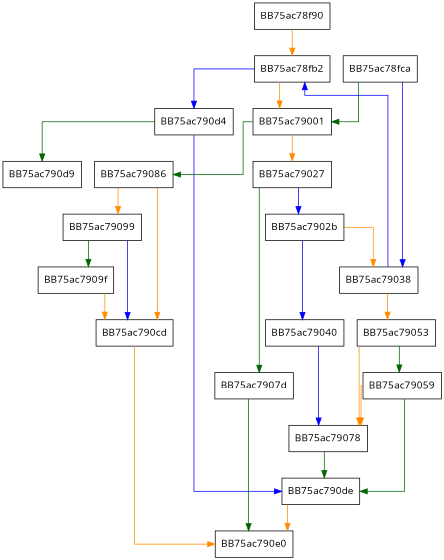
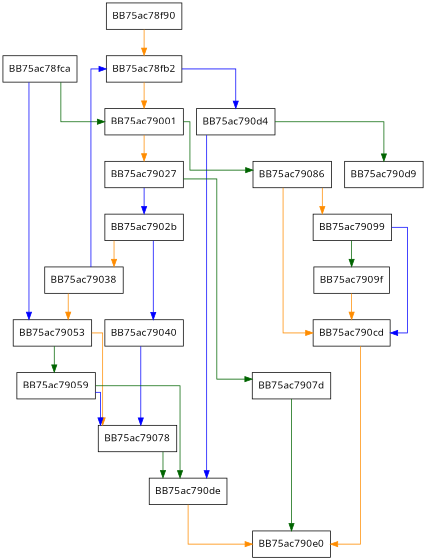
edge "BB75ac78fca" -> "BB75ac79038": now "BB75ac78fca" -> "BB75ac79053"
edge "BB75ac79059" -> "BB75ac79078": color darkorange -> blue
